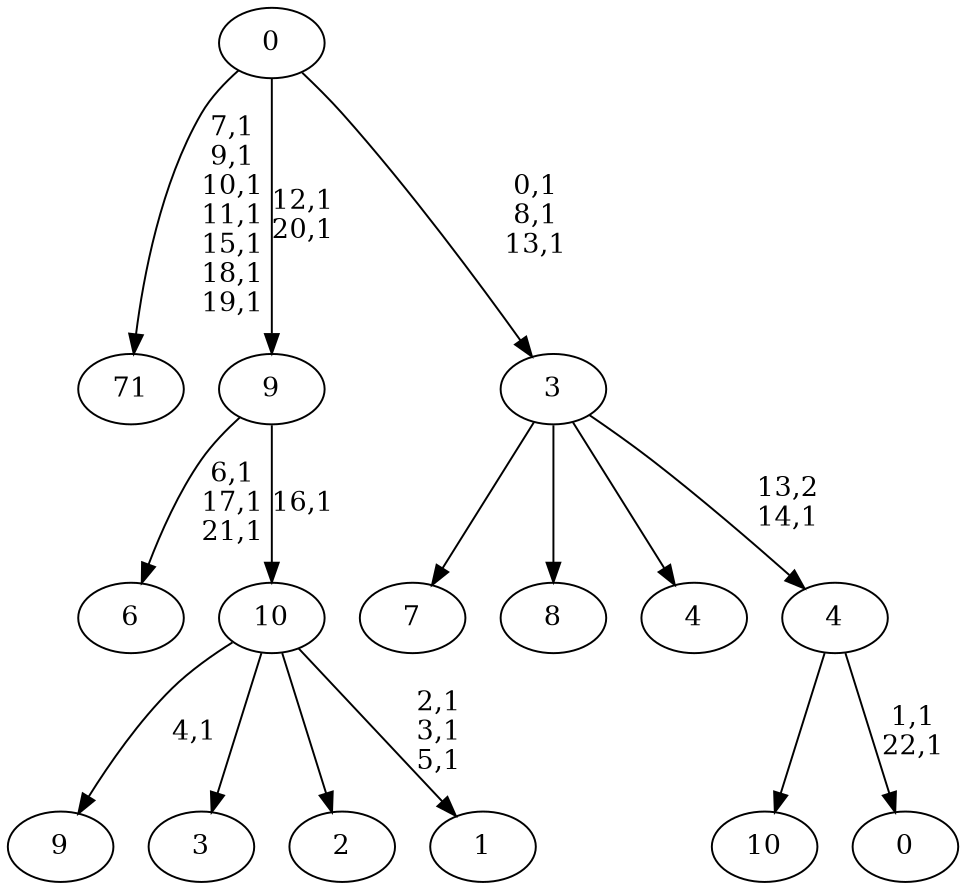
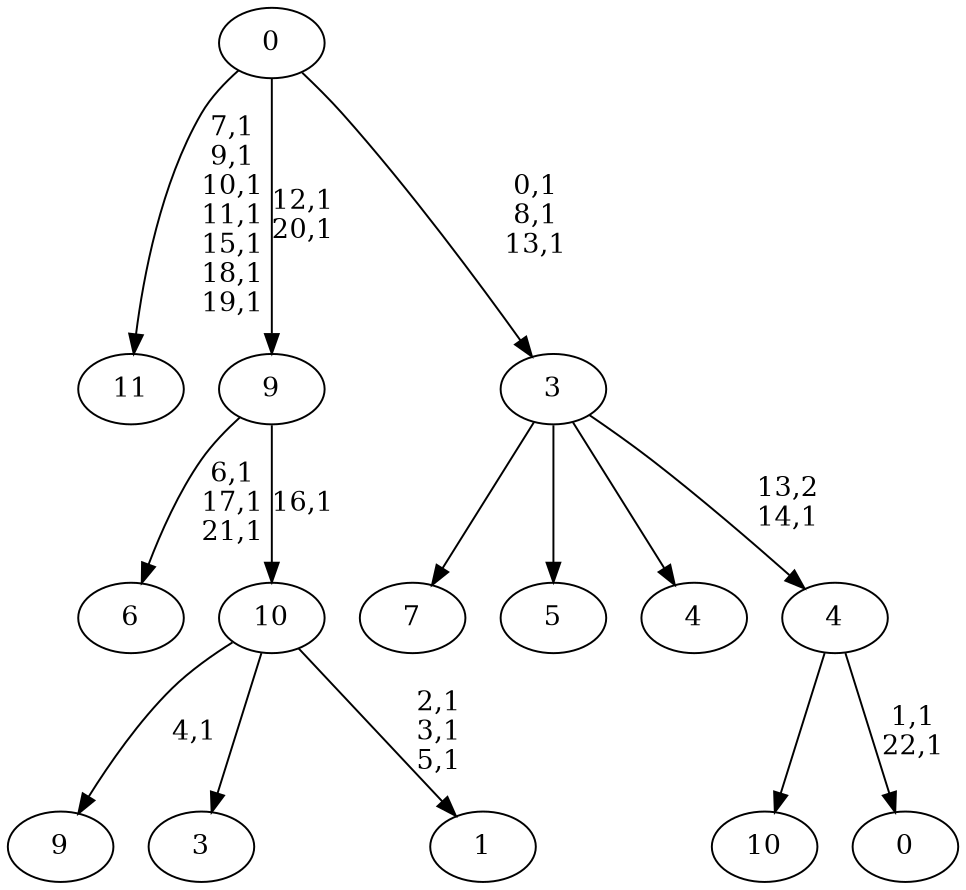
node "71": label "71" -> "11"
node "8": label "8" -> "5"
node "2": removed
